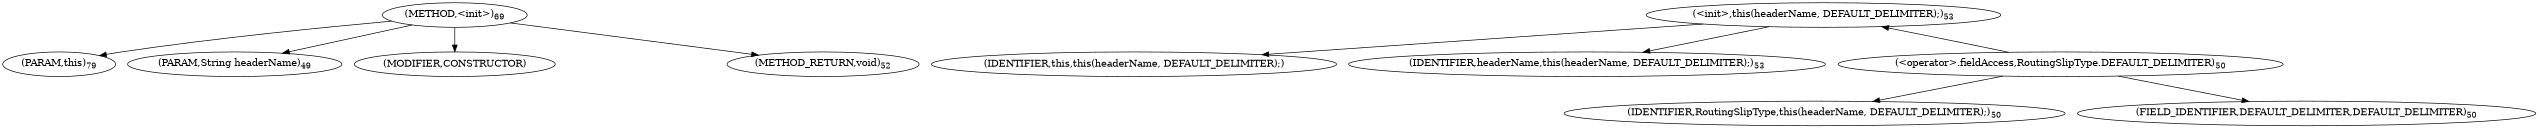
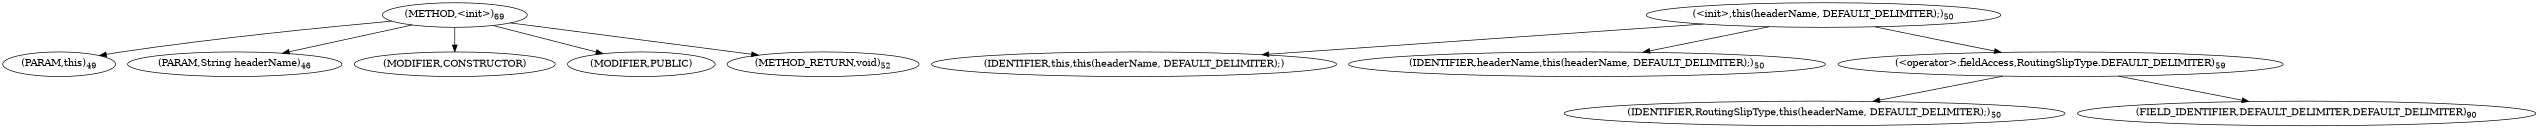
node "(<init>,this(headerName, DEFAULT_DELIMITER);)": text "53" -> "50"
edge "(<operator>.fieldAccess,RoutingSlipType.DEFAULT_DELIMITER)" -> "(<init>,this(headerName, DEFAULT_DELIMITER);)": reversed
node "(PARAM,this)": text "79" -> "49"
node "(PARAM,String headerName)": text "49" -> "46"
node "(IDENTIFIER,headerName,this(headerName, DEFAULT_DELIMITER);)": text "53" -> "50"
node "(<operator>.fieldAccess,RoutingSlipType.DEFAULT_DELIMITER)": text "50" -> "59"
node "(MODIFIER,PUBLIC)": added
node "(FIELD_IDENTIFIER,DEFAULT_DELIMITER,DEFAULT_DELIMITER)": text "50" -> "90"
